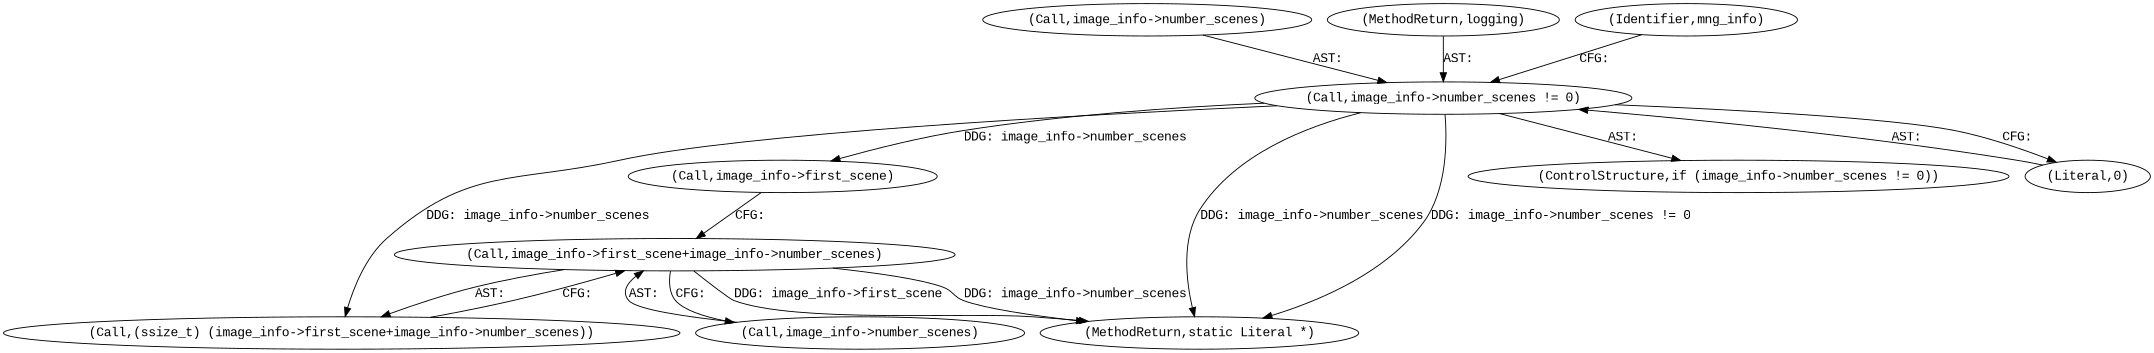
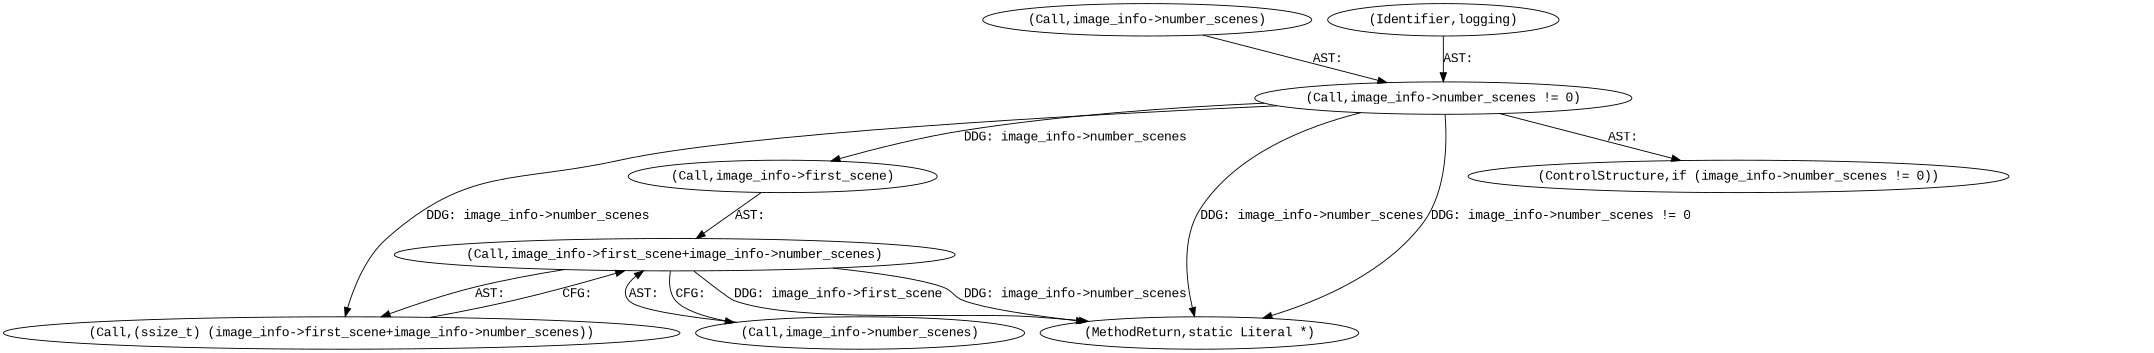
node "(MethodReturn,logging)": label "(MethodReturn,logging)" -> "(Identifier,logging)"
node "(Identifier,mng_info)": removed
node "(Literal,0)": removed
edge "(Call,image_info->first_scene)" -> "(Call,image_info->first_scene+image_info->number_scenes)": label "CFG: " -> "AST: "
